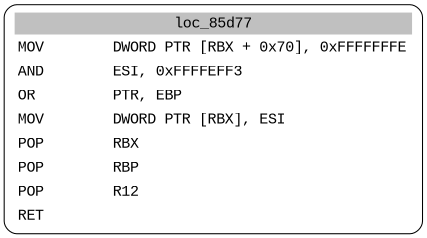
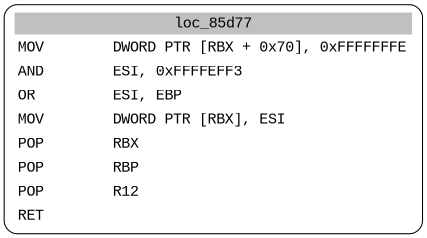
node "loc_85d77": text "OR         PTR, EBP" -> "OR         ESI, EBP"
